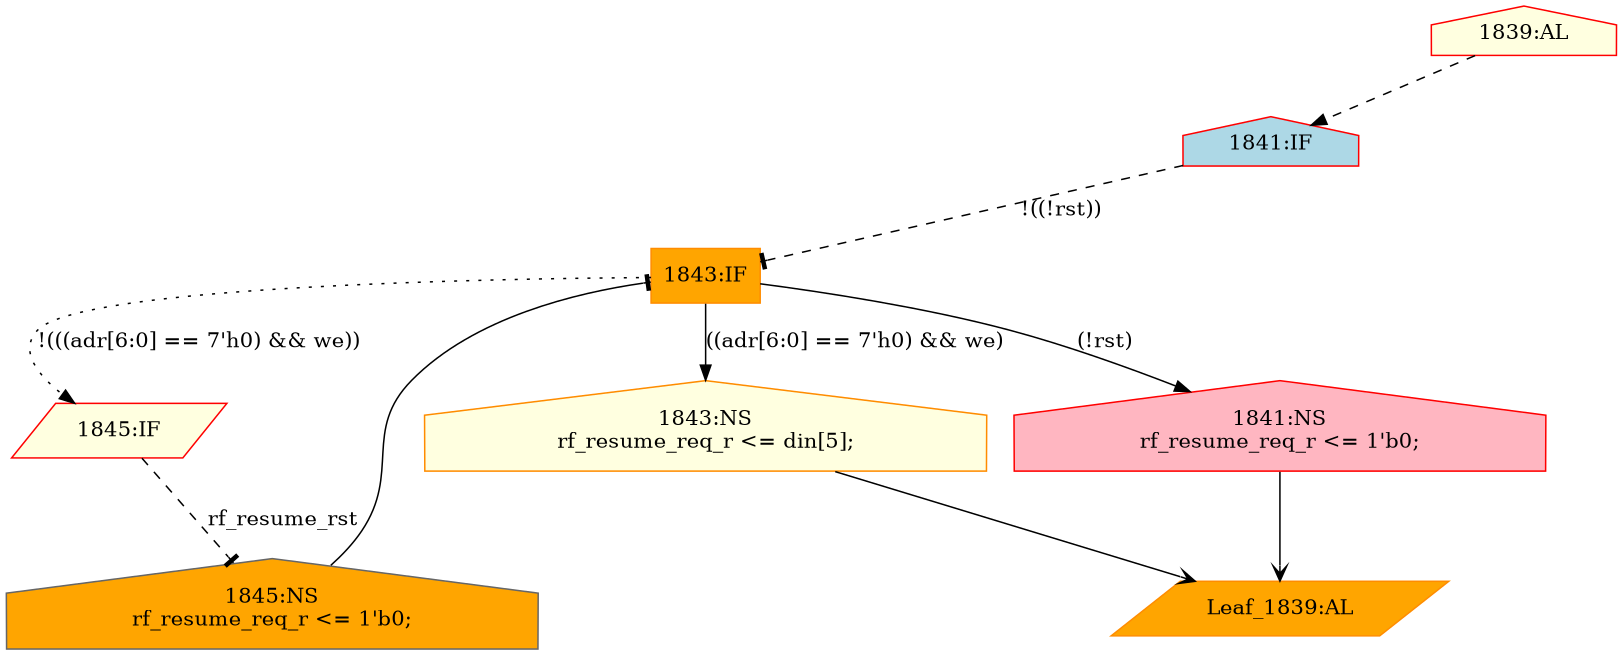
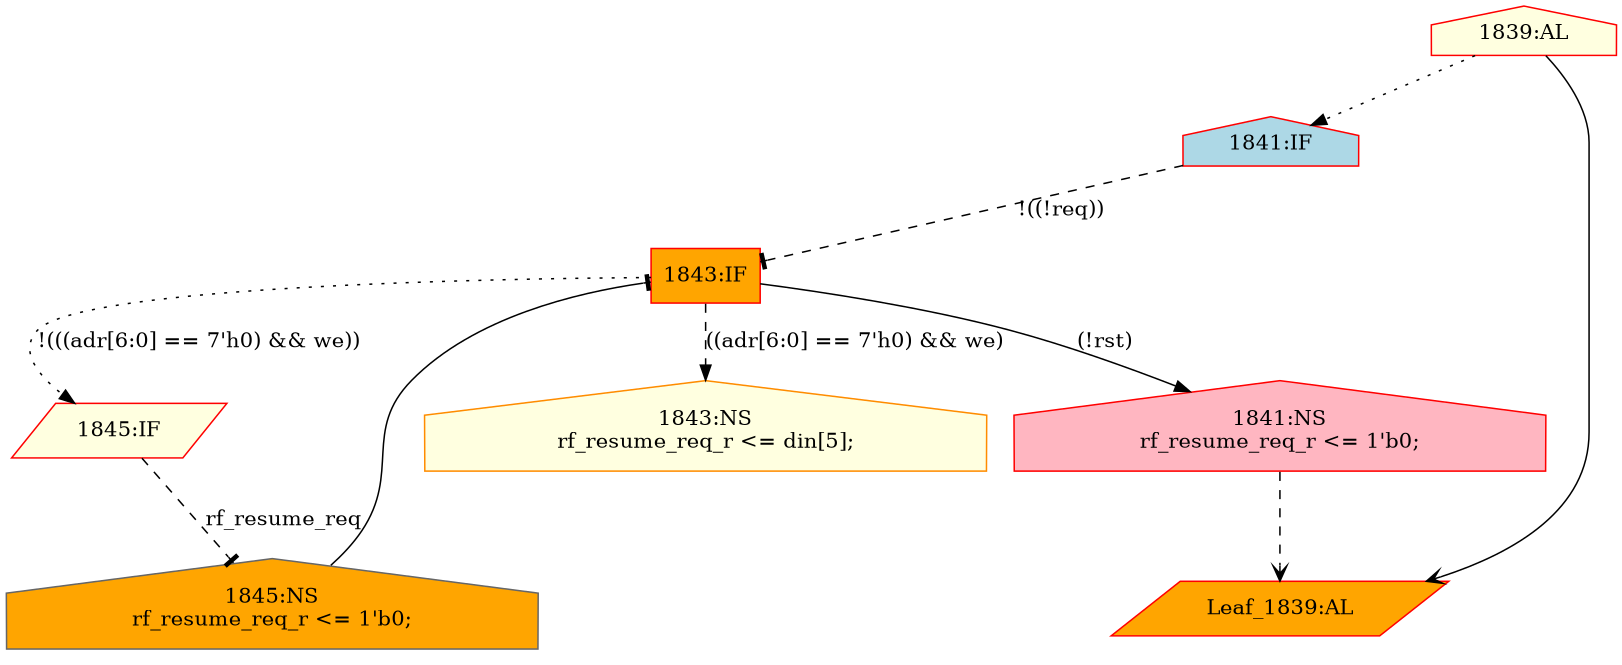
edge "1839:AL" -> "1841:IF": style dashed -> dotted
edge "1841:IF" -> "1843:IF": label "!((!rst))" -> "!((!req))"
node "1843:IF": color darkorange -> red
edge "1843:IF" -> "1843:NS rf_resume_req_r <= din[5];": style solid -> dashed
edge "1841:NS rf_resume_req_r <= 1'b0;" -> "Leaf_1839:AL": style solid -> dashed
edge "1845:IF" -> "1845:NS rf_resume_req_r <= 1'b0;": label "rf_resume_rst" -> "rf_resume_req"
edge "1843:NS rf_resume_req_r <= din[5];" -> "Leaf_1839:AL": now "1839:AL" -> "Leaf_1839:AL"
node "Leaf_1839:AL": color darkorange -> red
